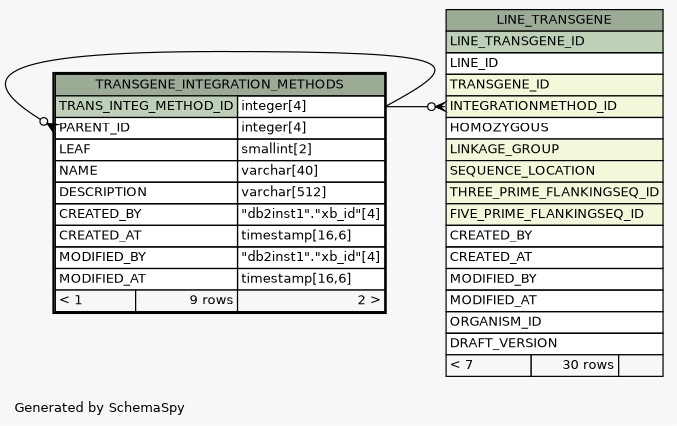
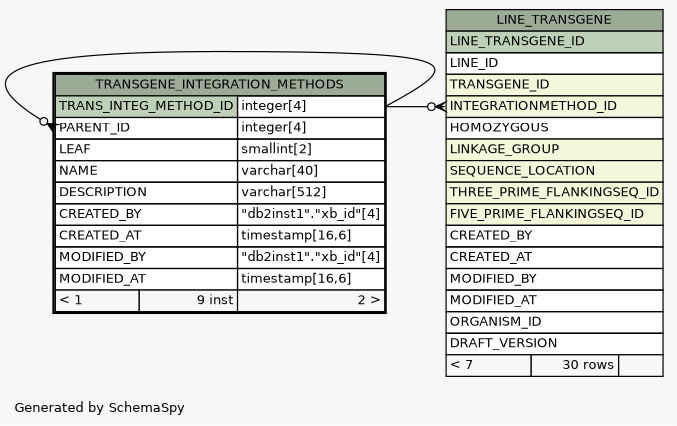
node "TRANSGENE_INTEGRATION_METHODS": text "9 rows" -> "9 inst"
